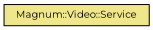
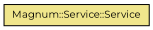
node "Magnum::Video::Service": label "Magnum::Video::Service" -> "Magnum::Service::Service"
